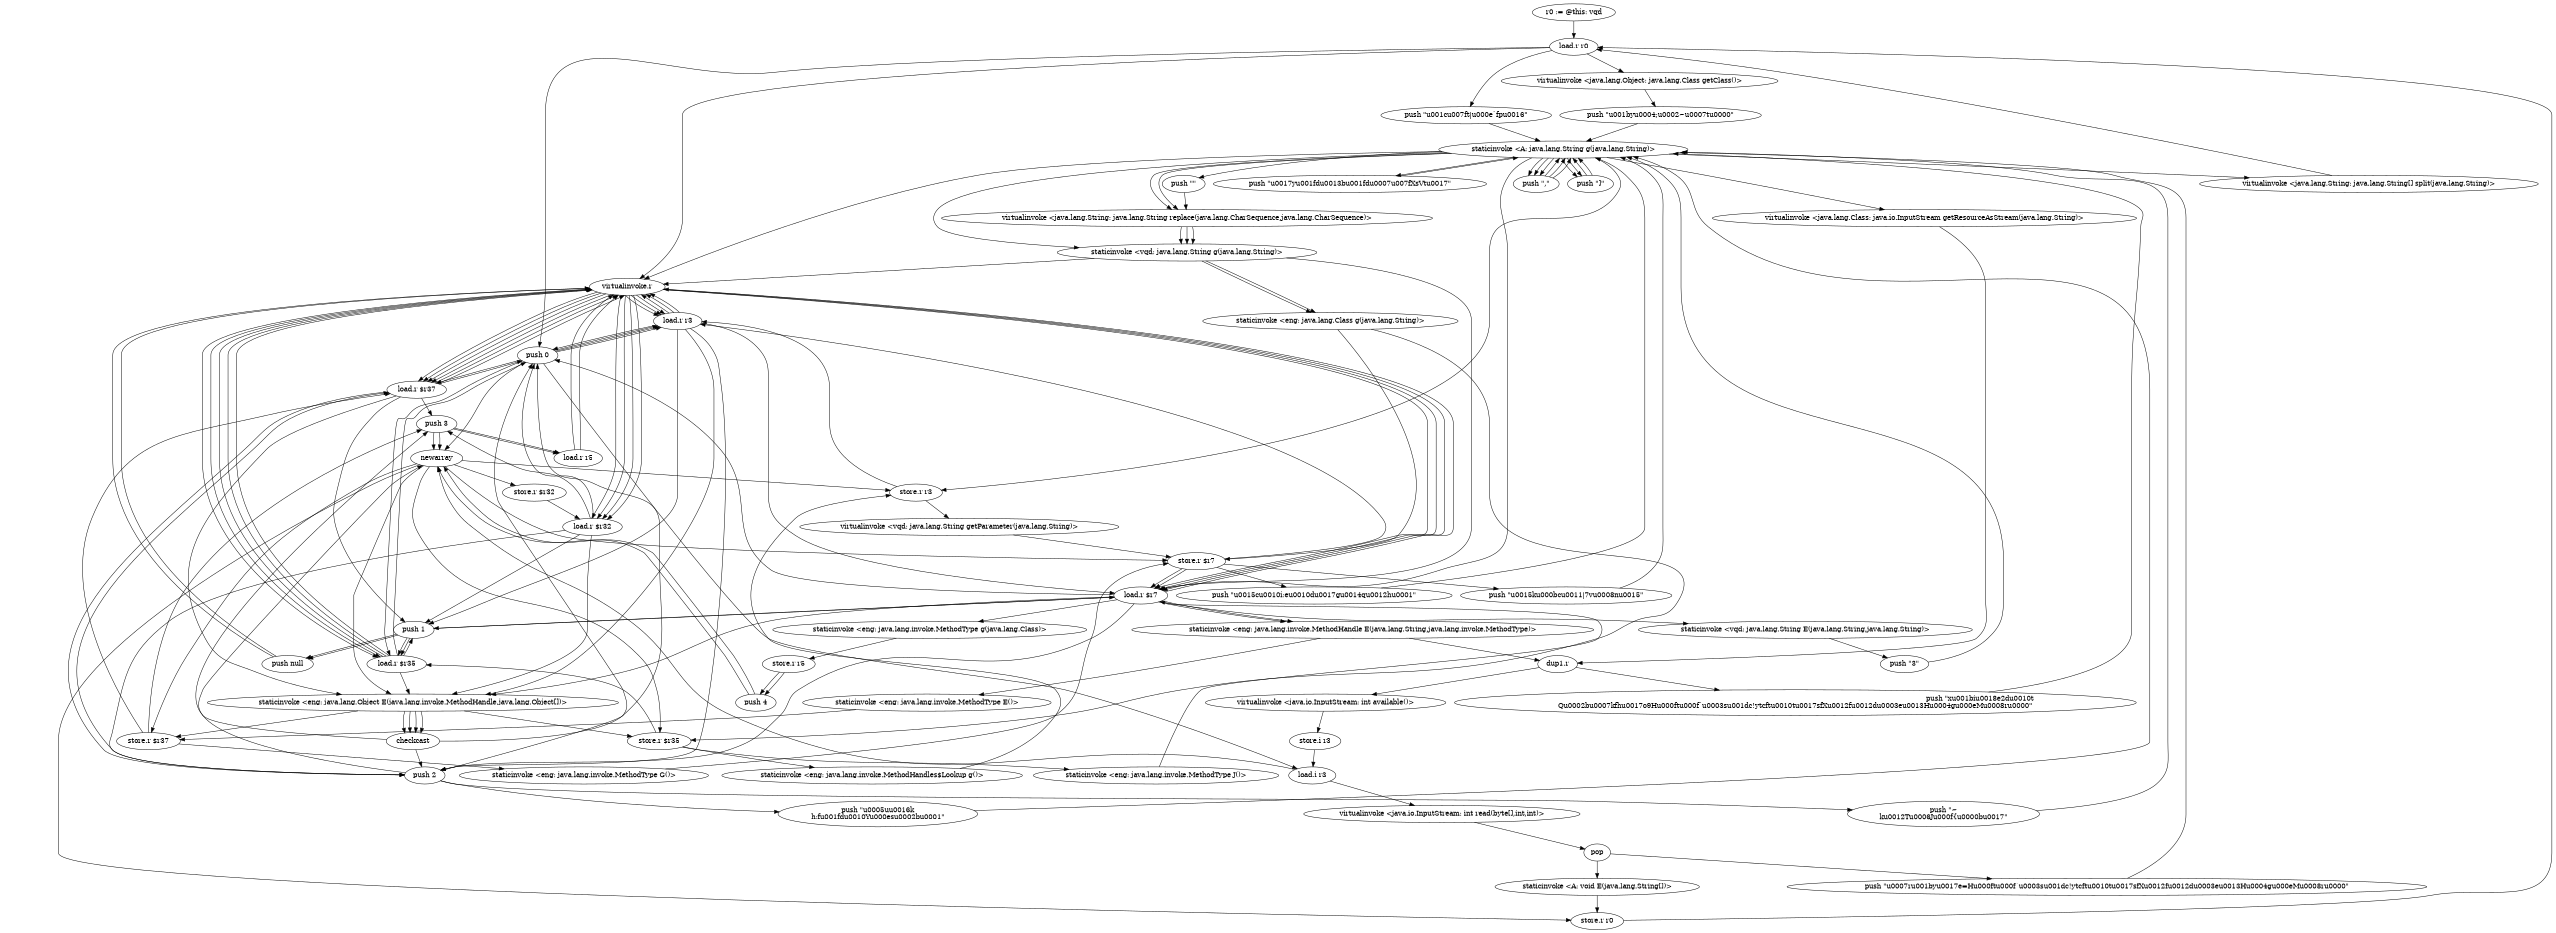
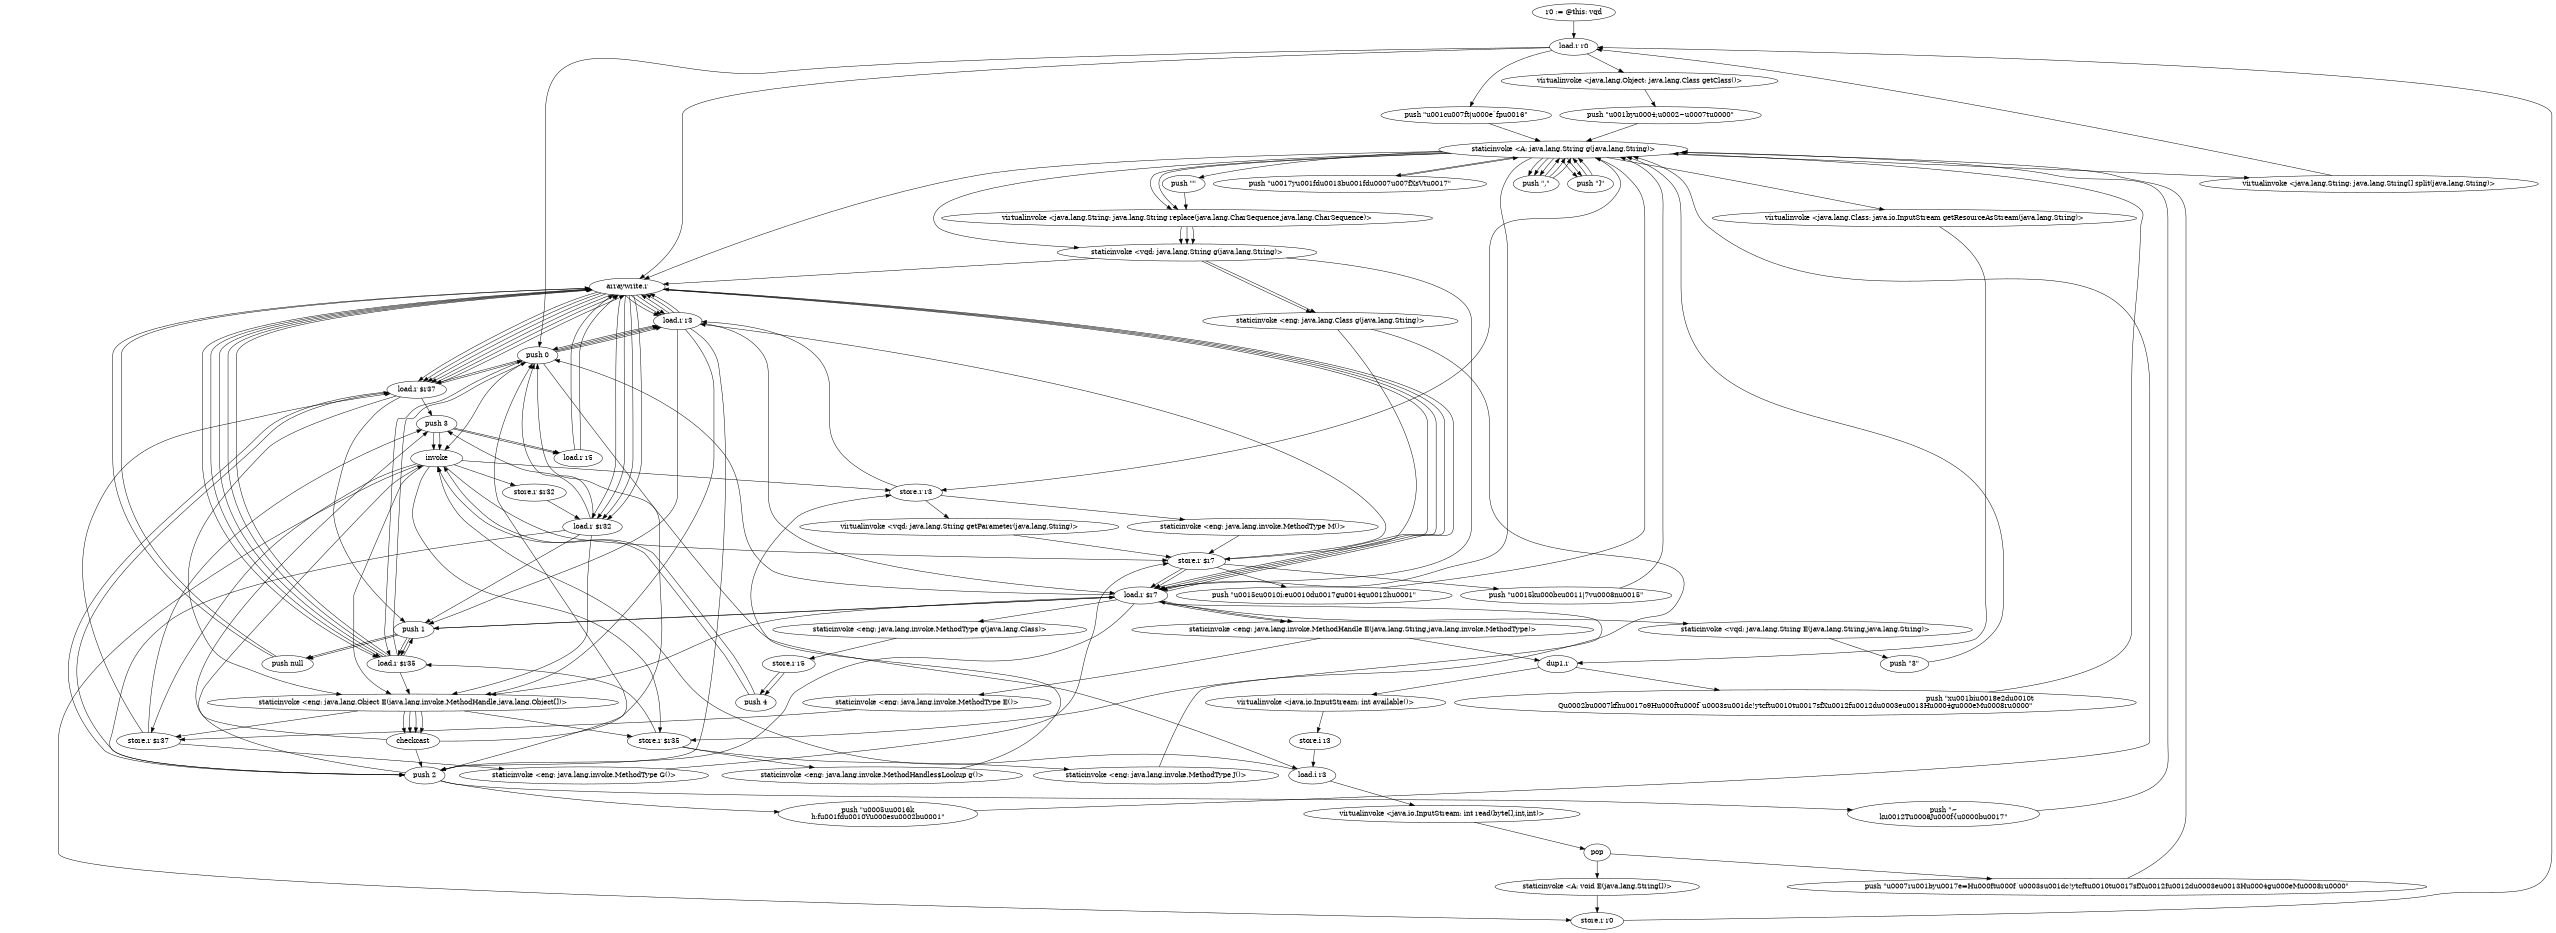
node "virtualinvoke.r": label "virtualinvoke.r" -> "arraywrite.r"
node "newarray": label "newarray" -> "invoke"
node "staticinvoke <eng: java.lang.invoke.MethodType M()>": added
